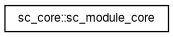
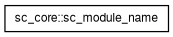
node "sc_core::sc_module_core": label "sc_core::sc_module_core" -> "sc_core::sc_module_name"
